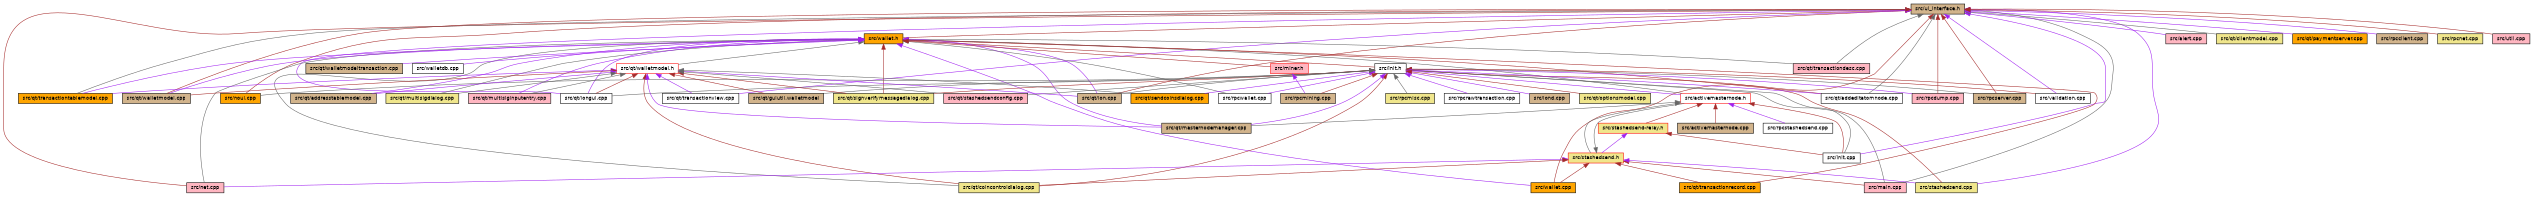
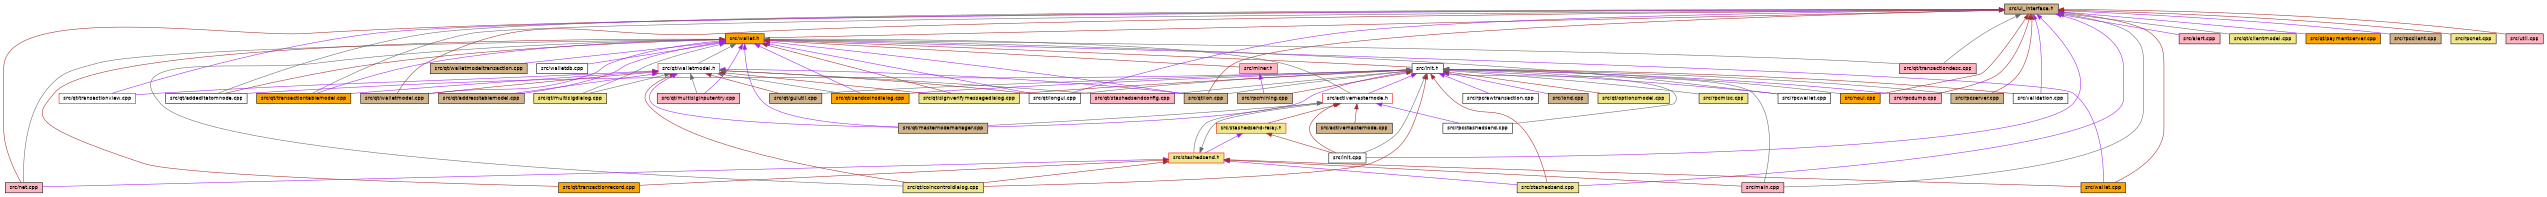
edge "src/qt/sendcoinsdialog.cpp" -> "src/wallet.h": added
edge "src/rpcstashedsend.cpp" -> "src/init.h": added
node "src/qt/transactionview.cpp": color black -> red
node "src/qt/guiutil.walletmodel": label "src/qt/guiutil.walletmodel" -> "src/qt/guiutil.cpp"
